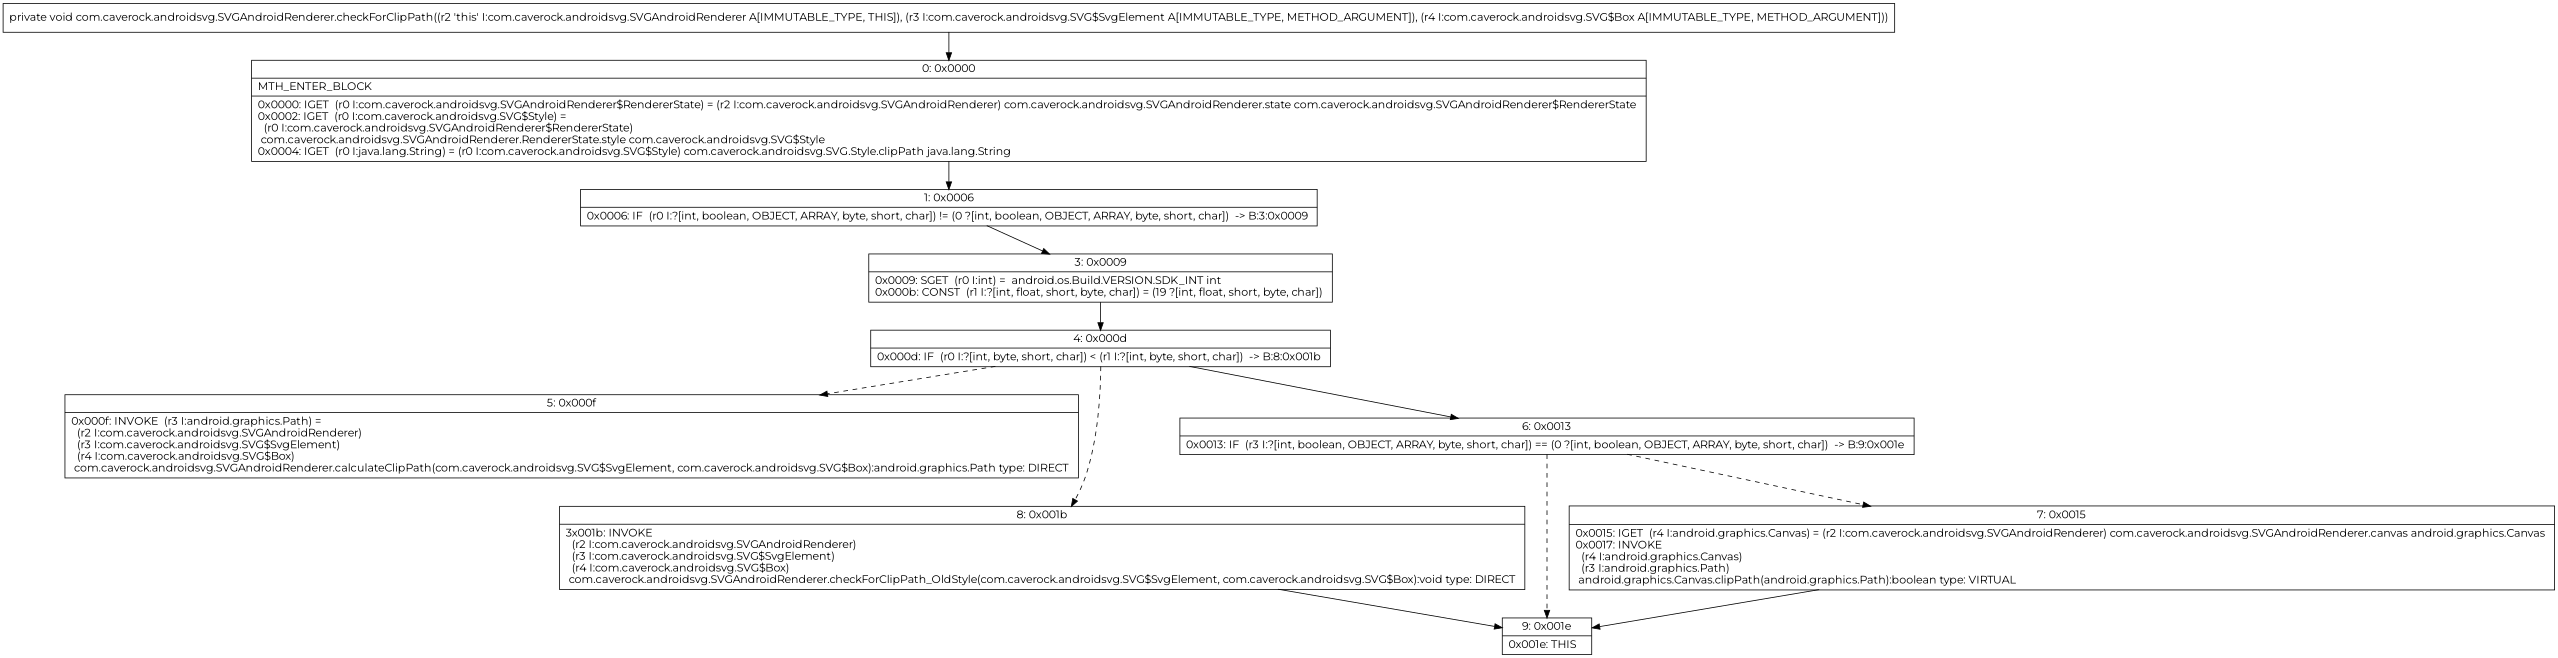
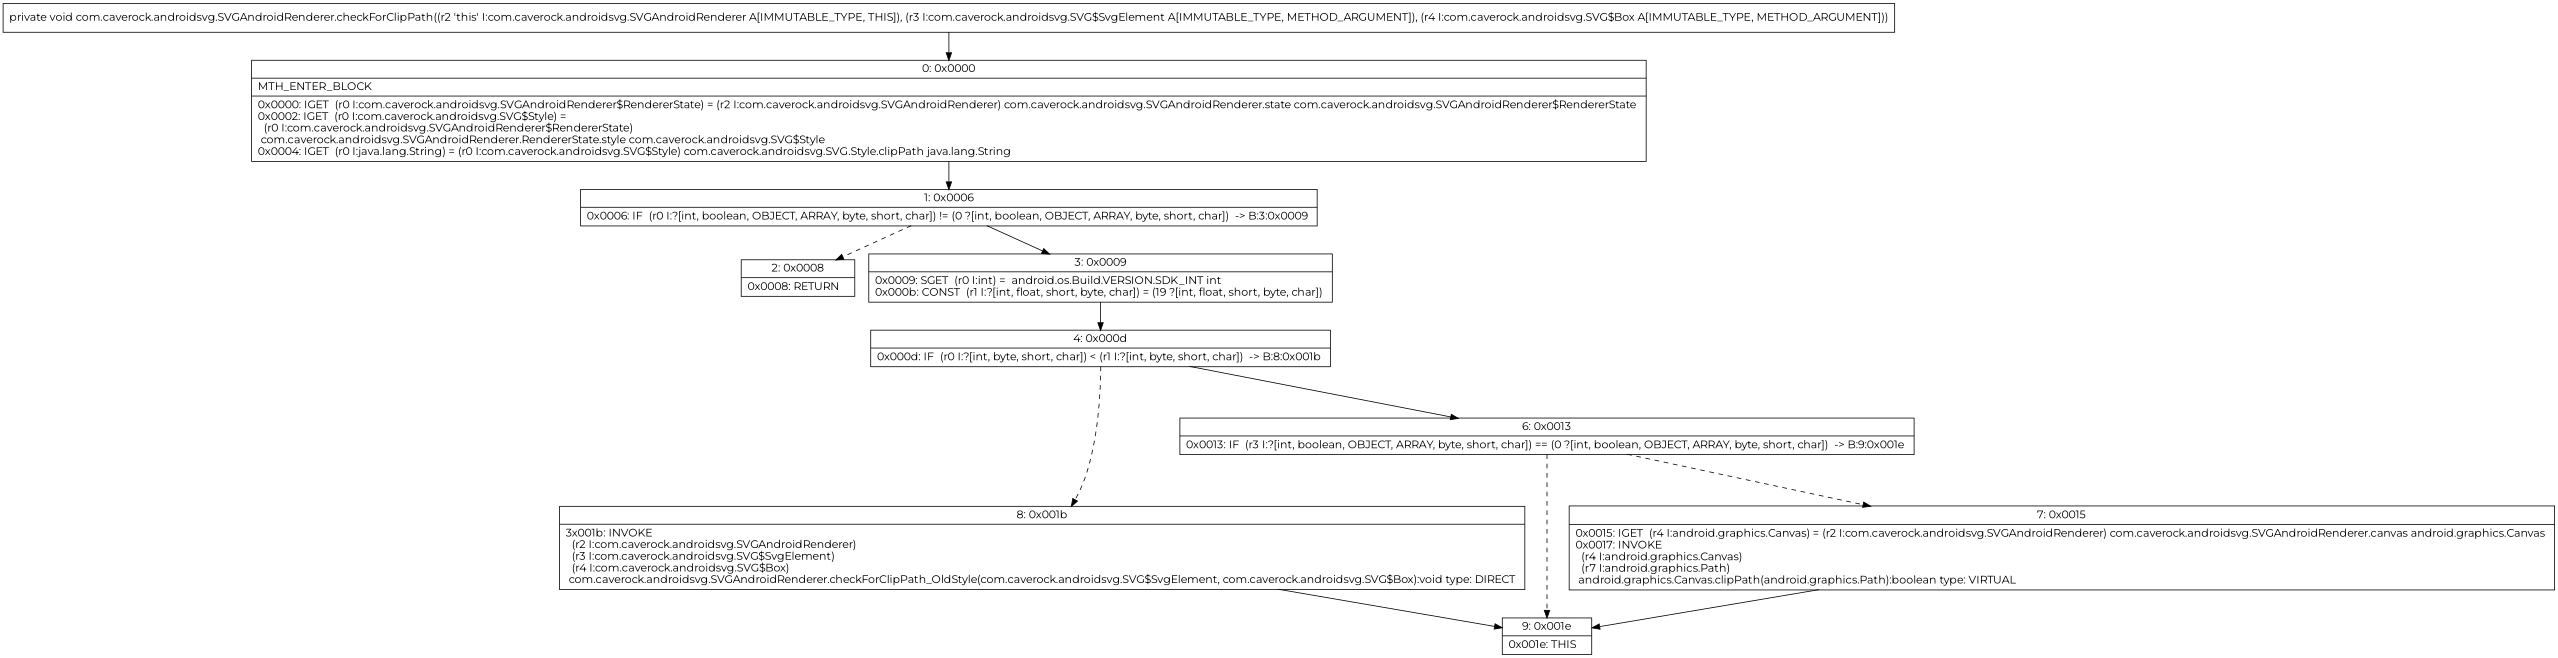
node "2: 0x0008": added
node "5: 0x000f": removed
node "7: 0x0015": text "(r3 I:android.graphics.Path)" -> "(r7 I:android.graphics.Path)"
